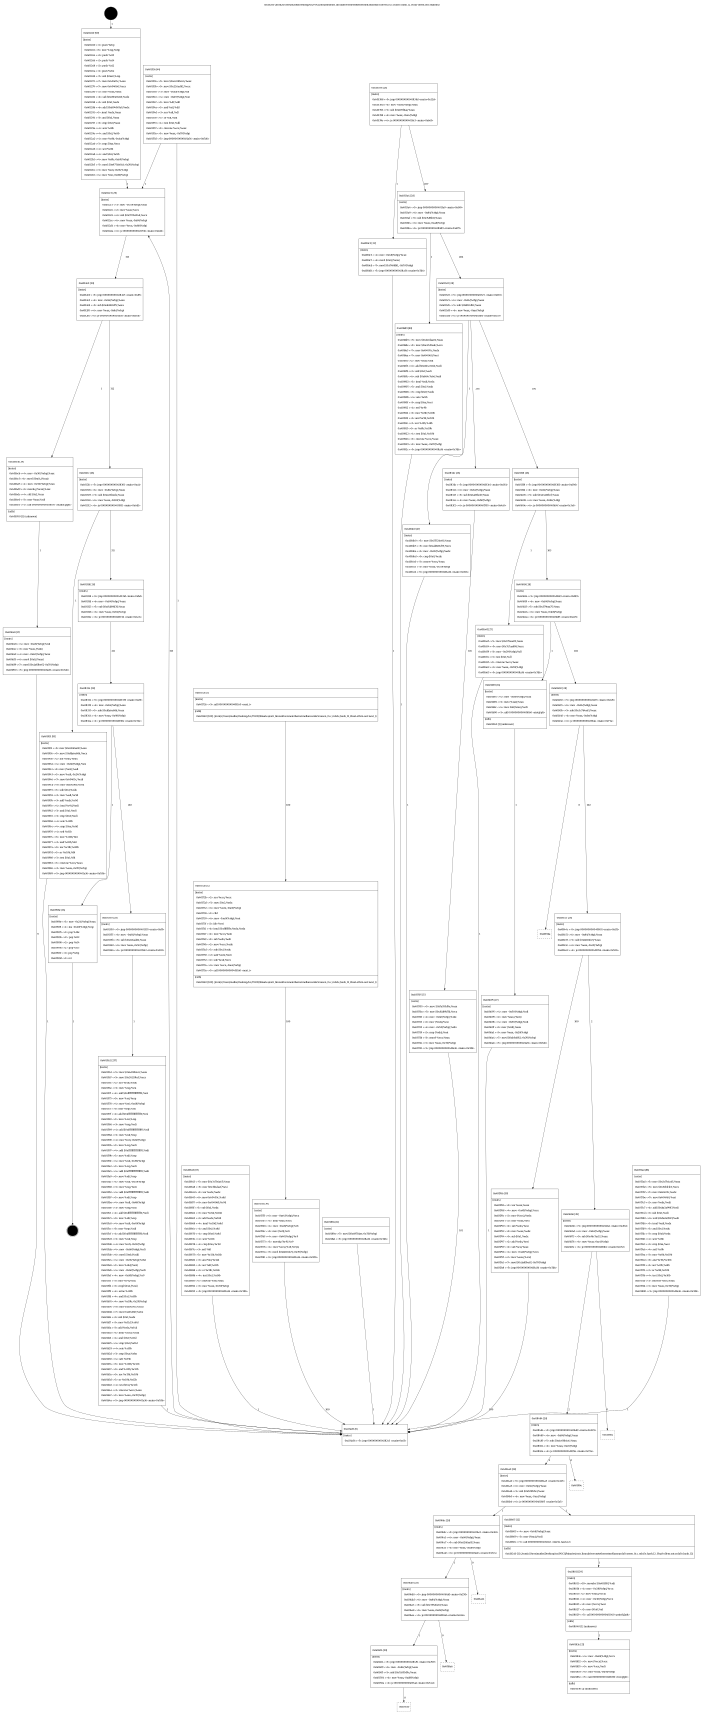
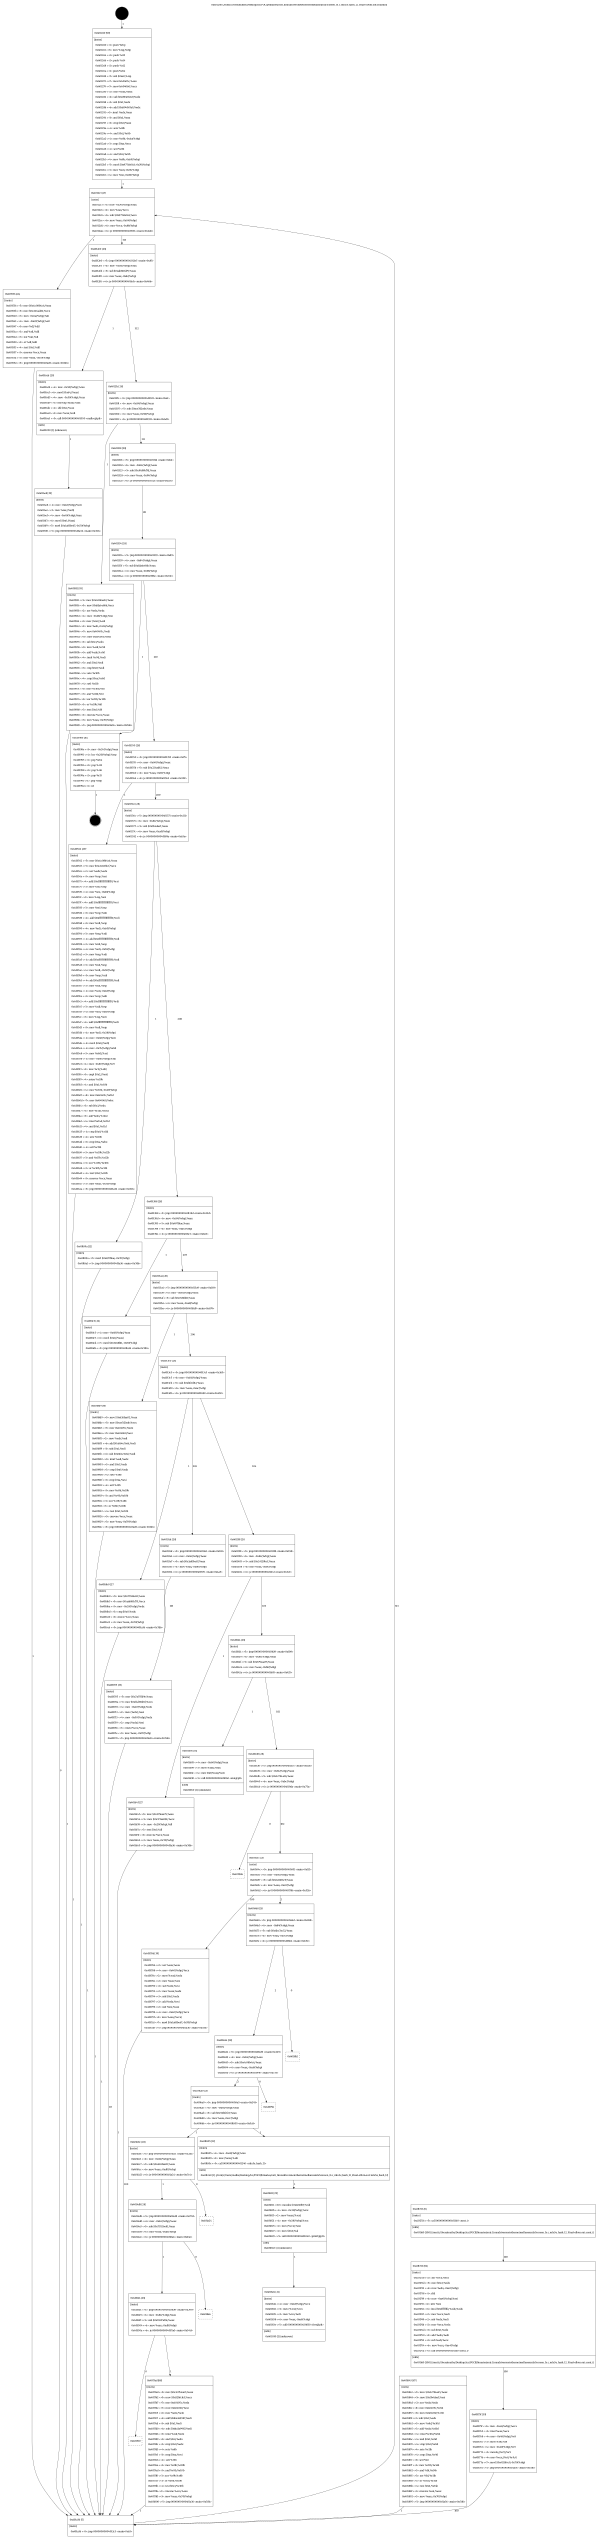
edge "0x401536 [44]" -> "0x4012c3 [29]": reversed
node "0x40136c [28]": added
node "0x401695 [27]": removed
edge "0x4014f4 [28]" -> "0x4017ad [88]": added, label "1"
